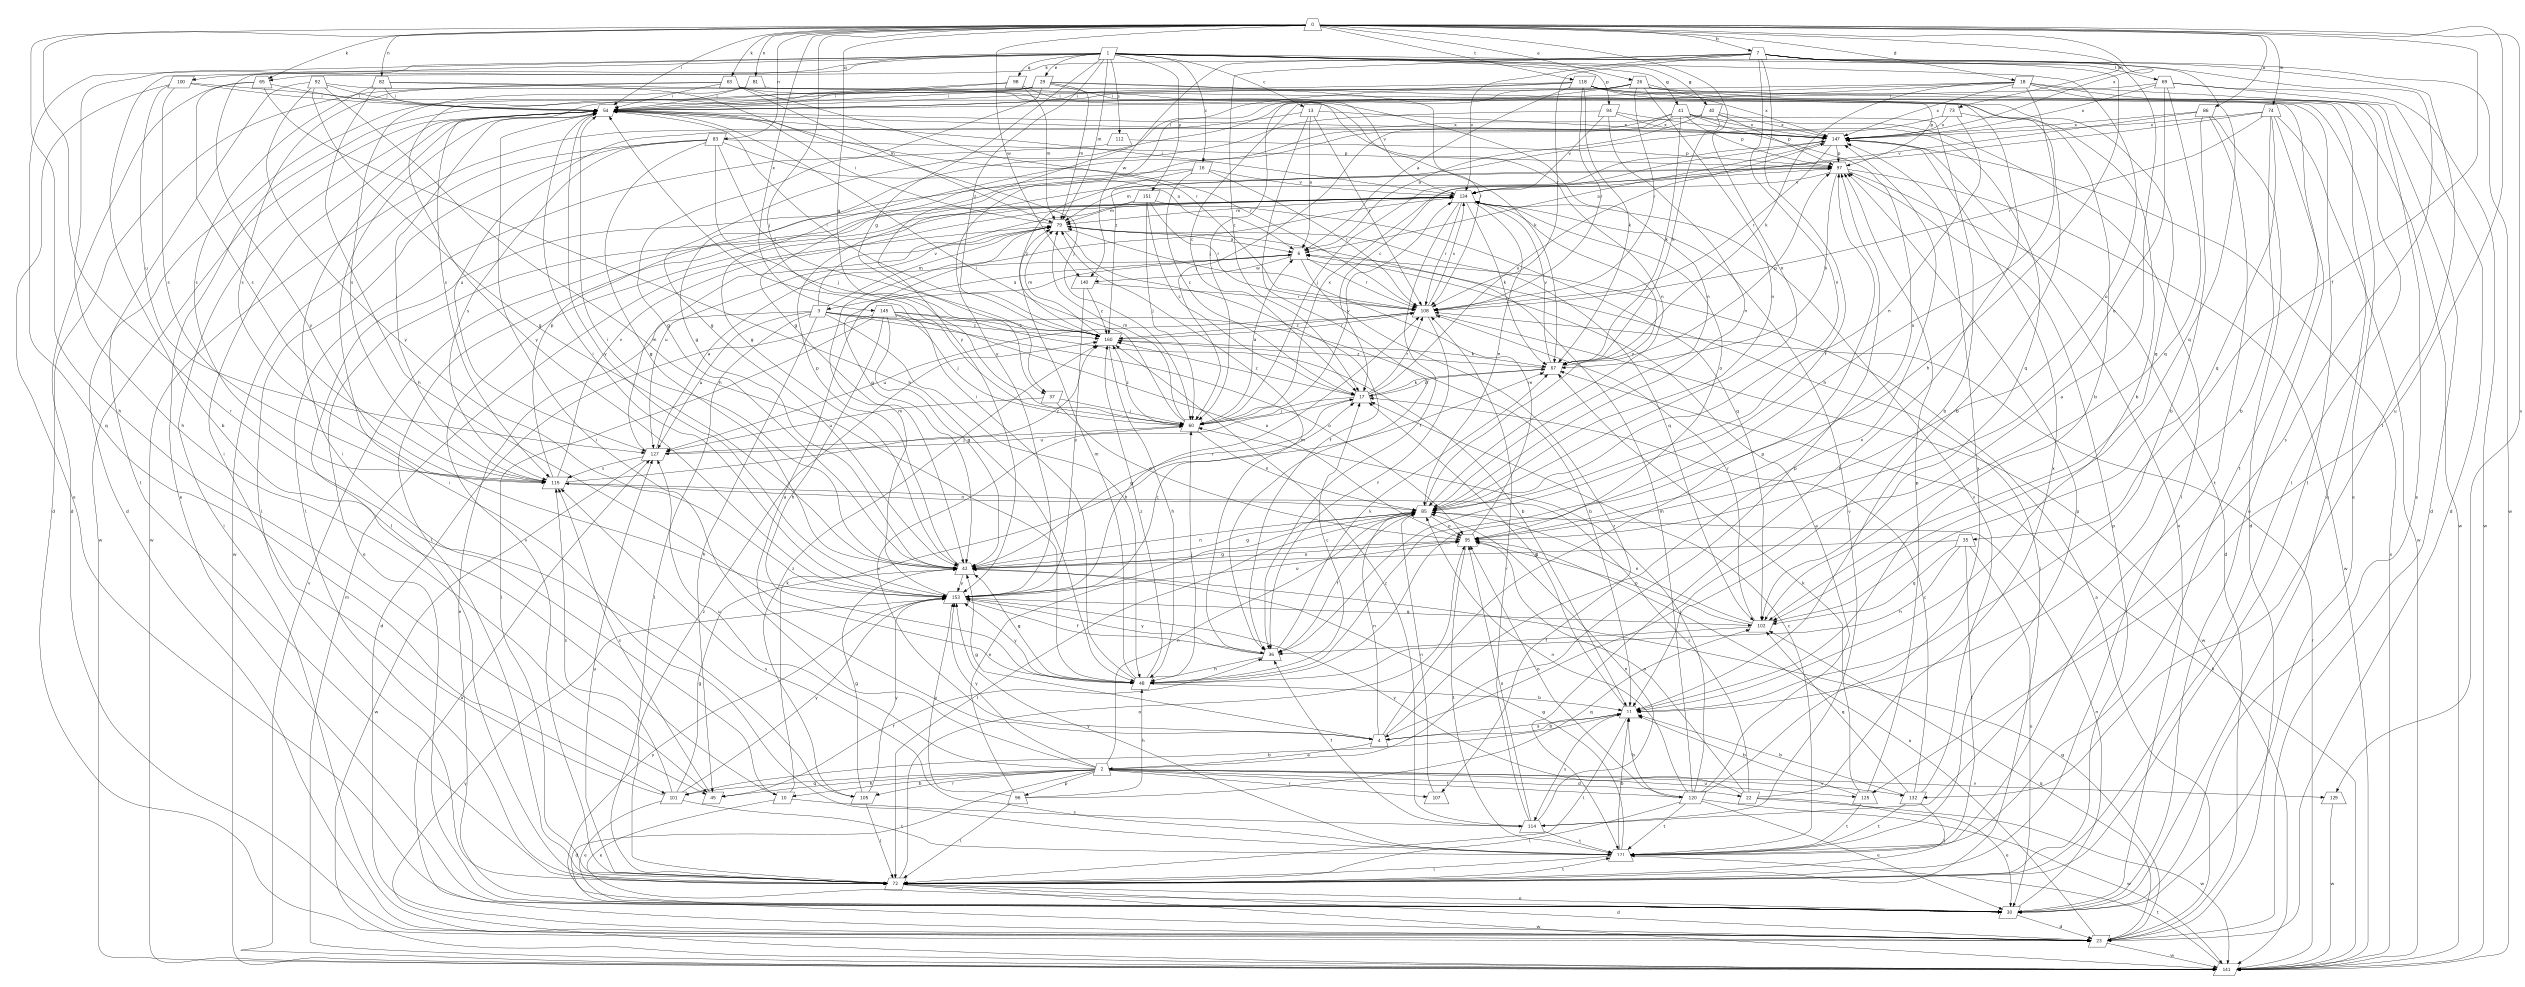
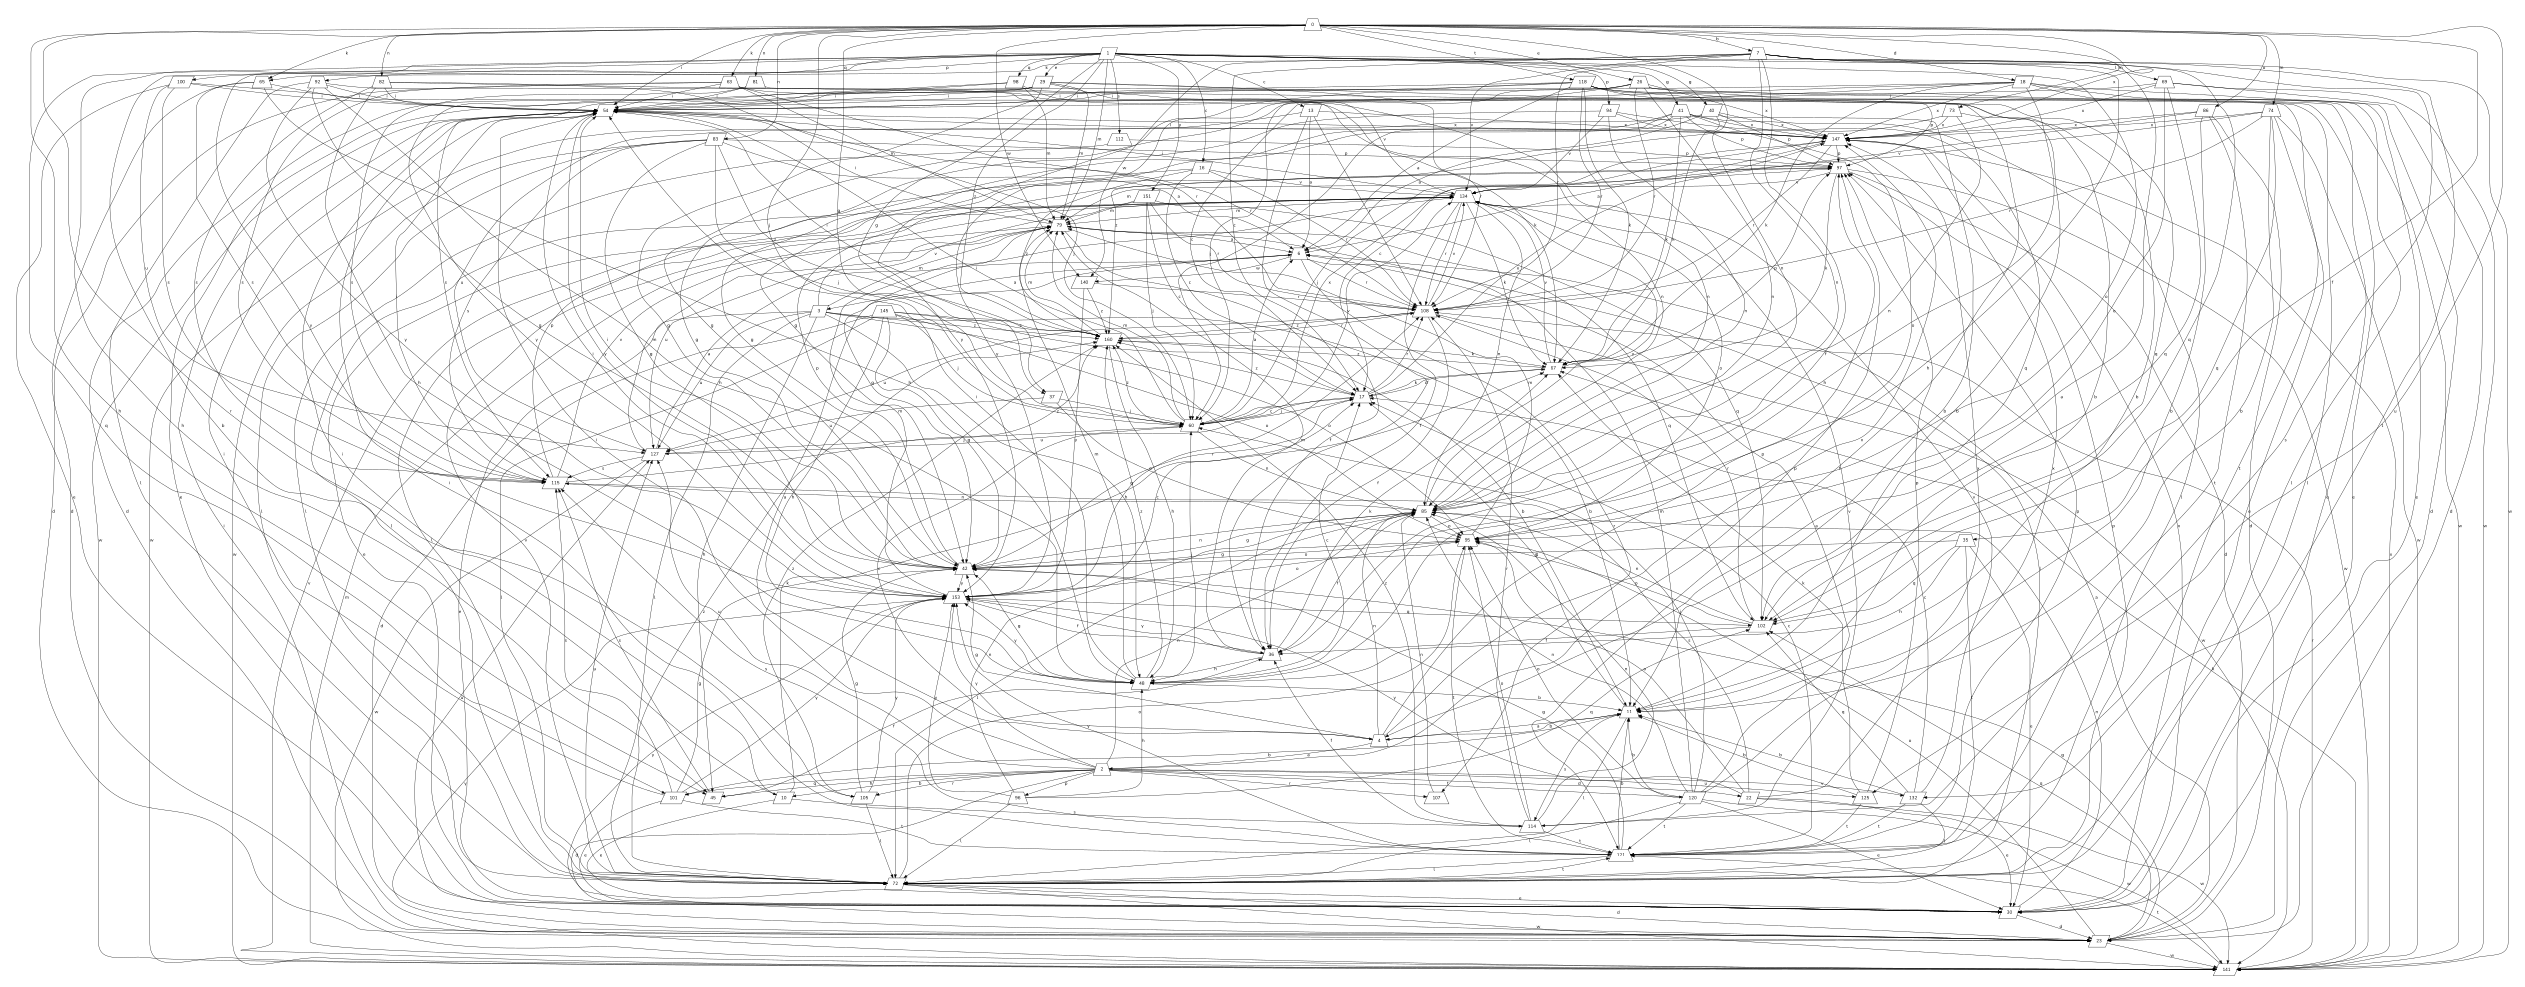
edge "0" -> "145": removed, label "x"
edge "1" -> "92": added, label "p"
edge "60" -> "17": added, label "c"
node "129": removed
